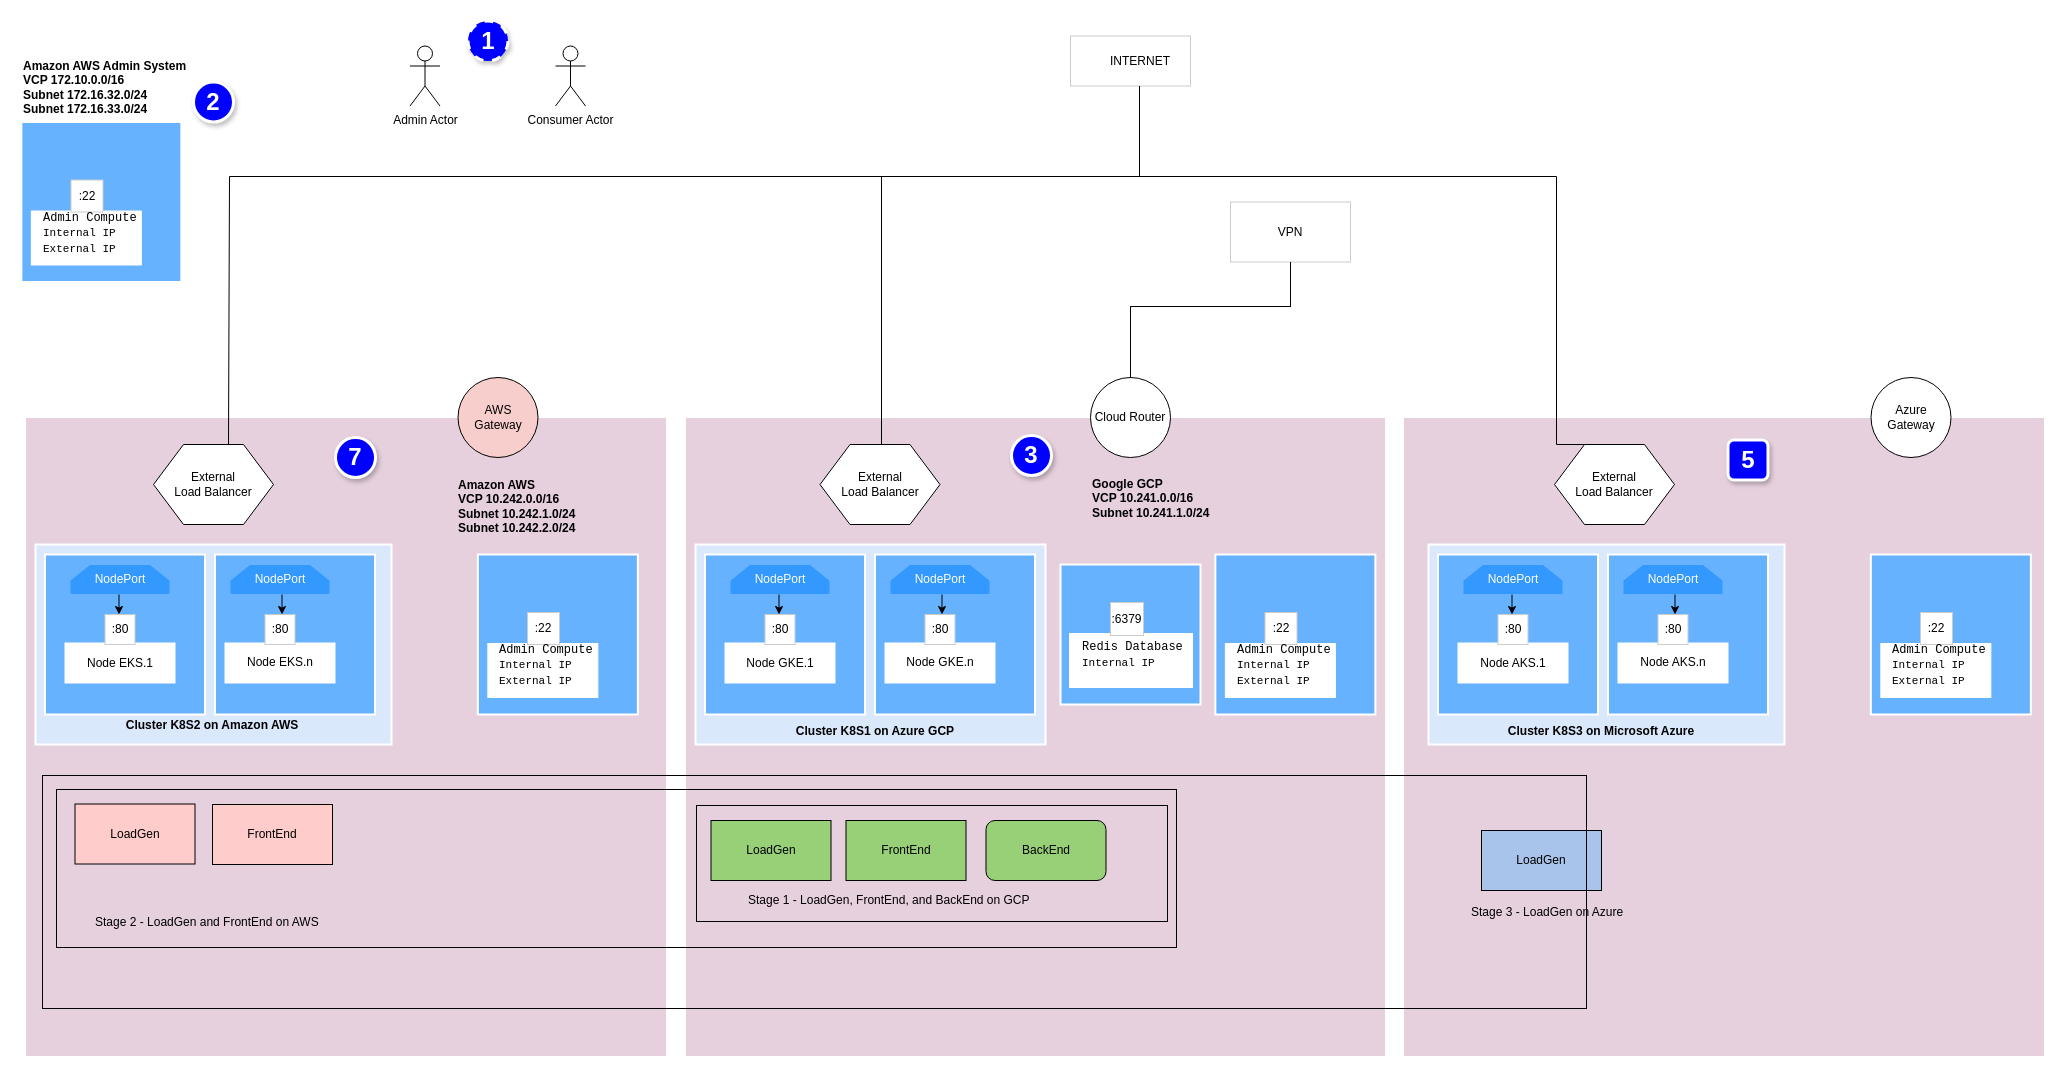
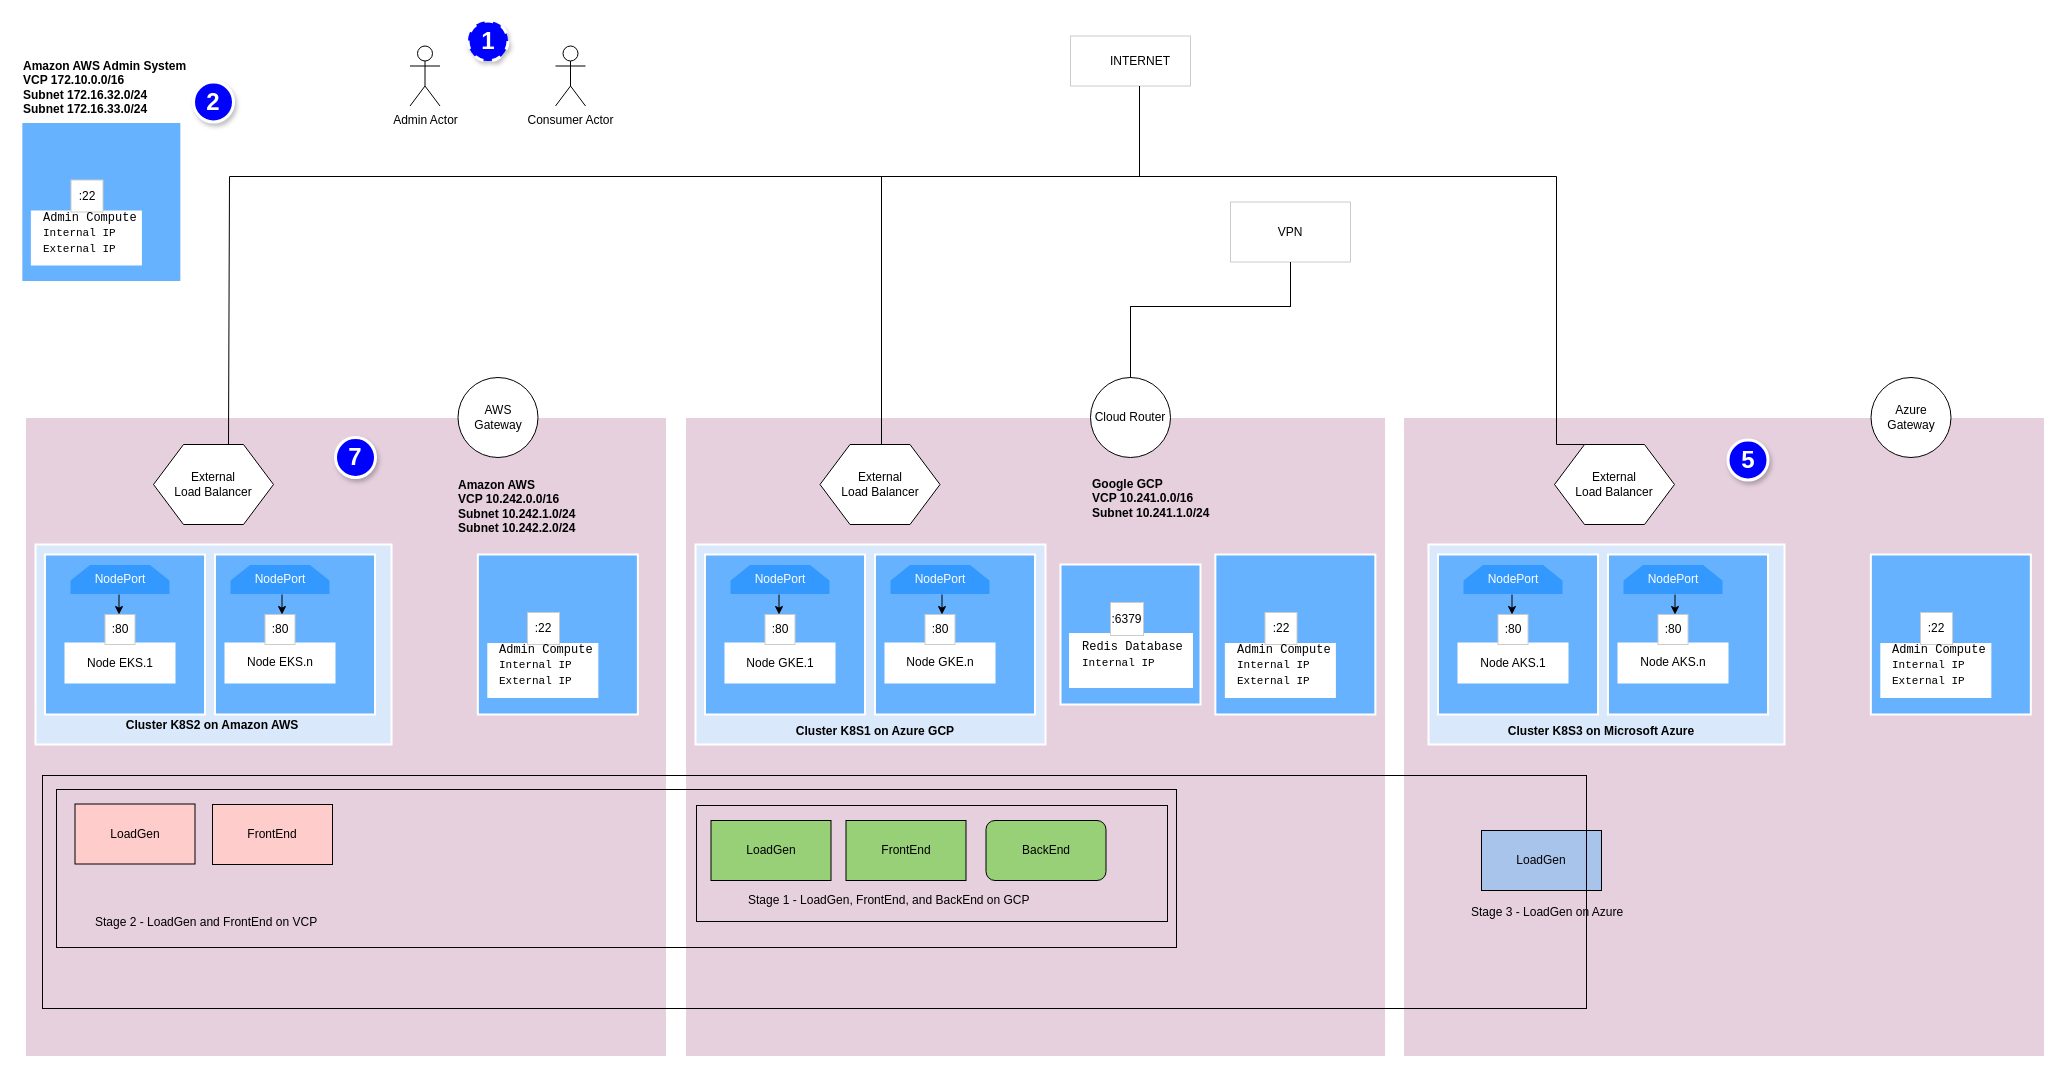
node "AWS Gateway": fillcolor #f8cecc -> #ffffff
node "3": removed
node "5": shape rounded rectangle -> ellipse
node "Stage 2 - LoadGen and FrontEnd on AWS": label "Stage 2 - LoadGen and FrontEnd on AWS" -> "Stage 2 - LoadGen and FrontEnd on VCP"
